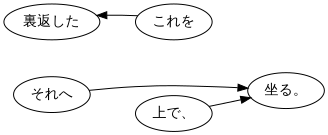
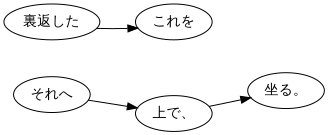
edge "これを" -> "裏返した": reversed
edge "それへ" -> "坐る。": now "それへ" -> "上で、"
